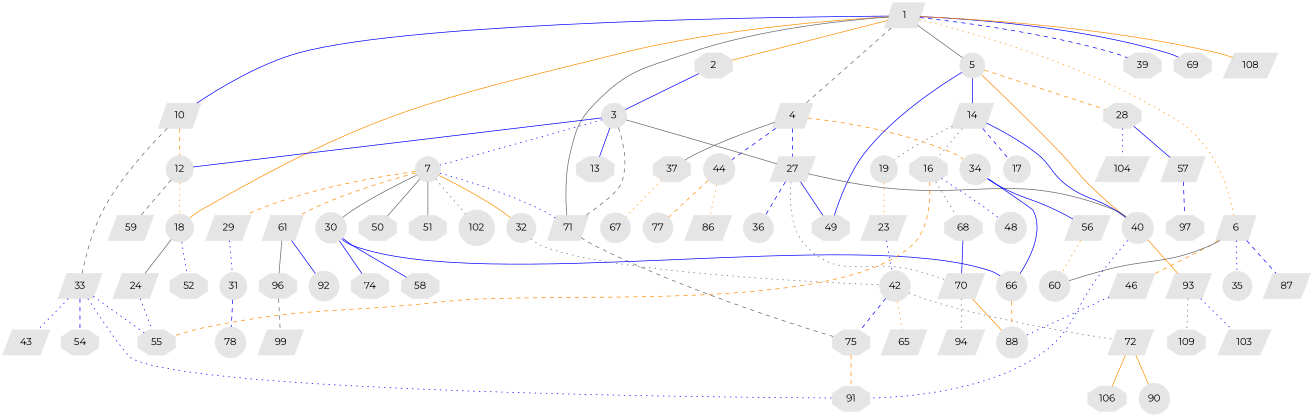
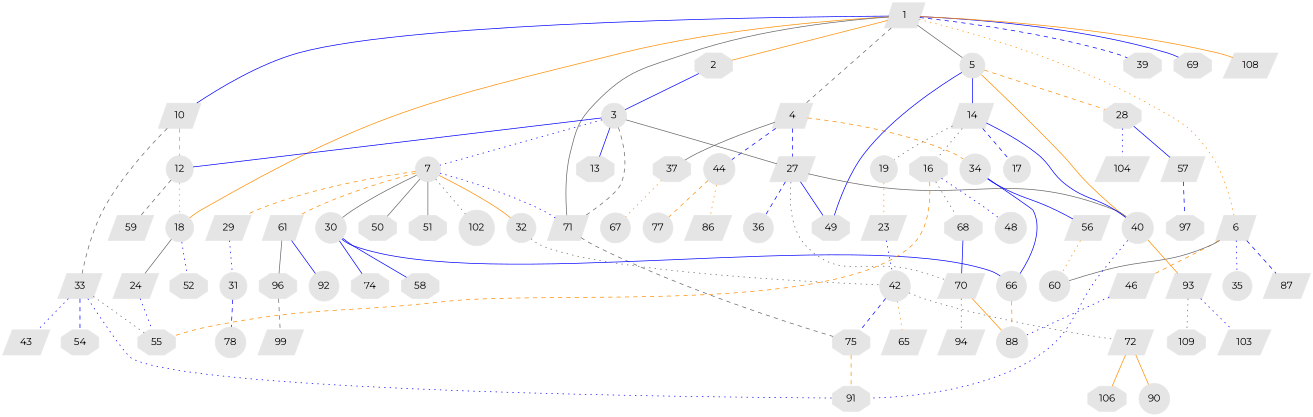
edge "33" -- "55": color blue -> gray40
